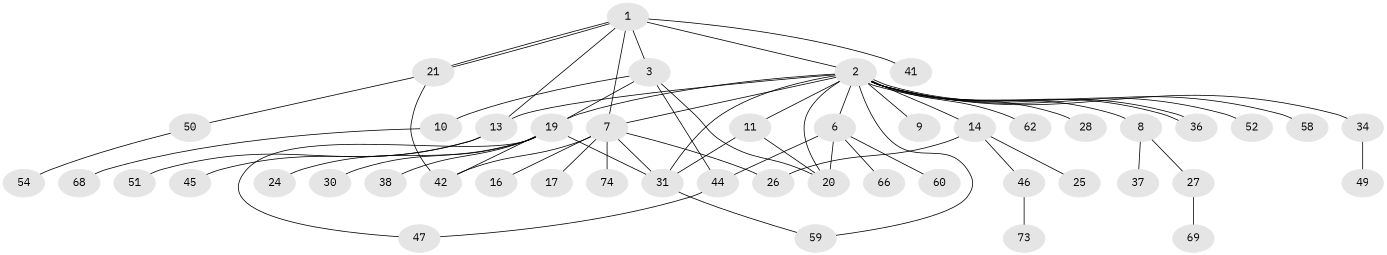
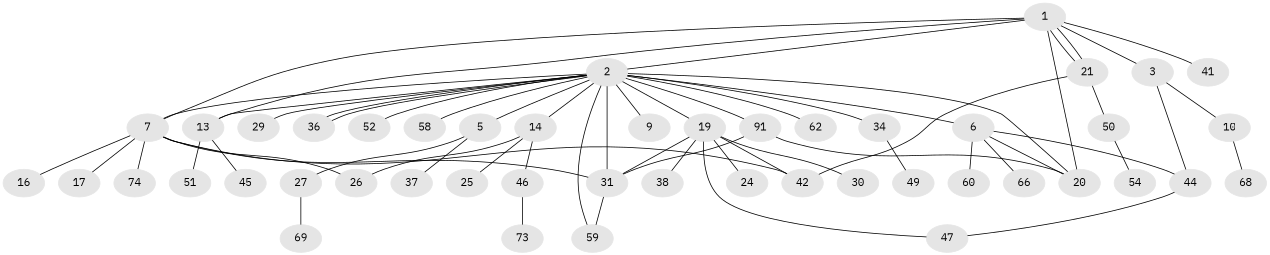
edge "3" -- "19": removed
node "11": label "11" -> "91"
node "28": label "28" -> "29"
node "8": label "8" -> "5"
edge "3" -- "20": now "1" -- "20"
